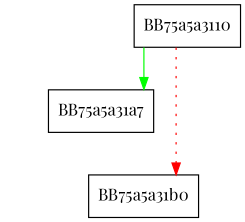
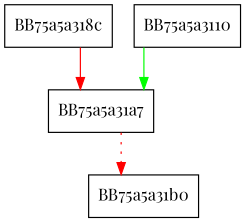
node "BB75a5a318c": added
edge "BB75a5a3110" -> "BB75a5a31b0": now "BB75a5a31a7" -> "BB75a5a31b0"
